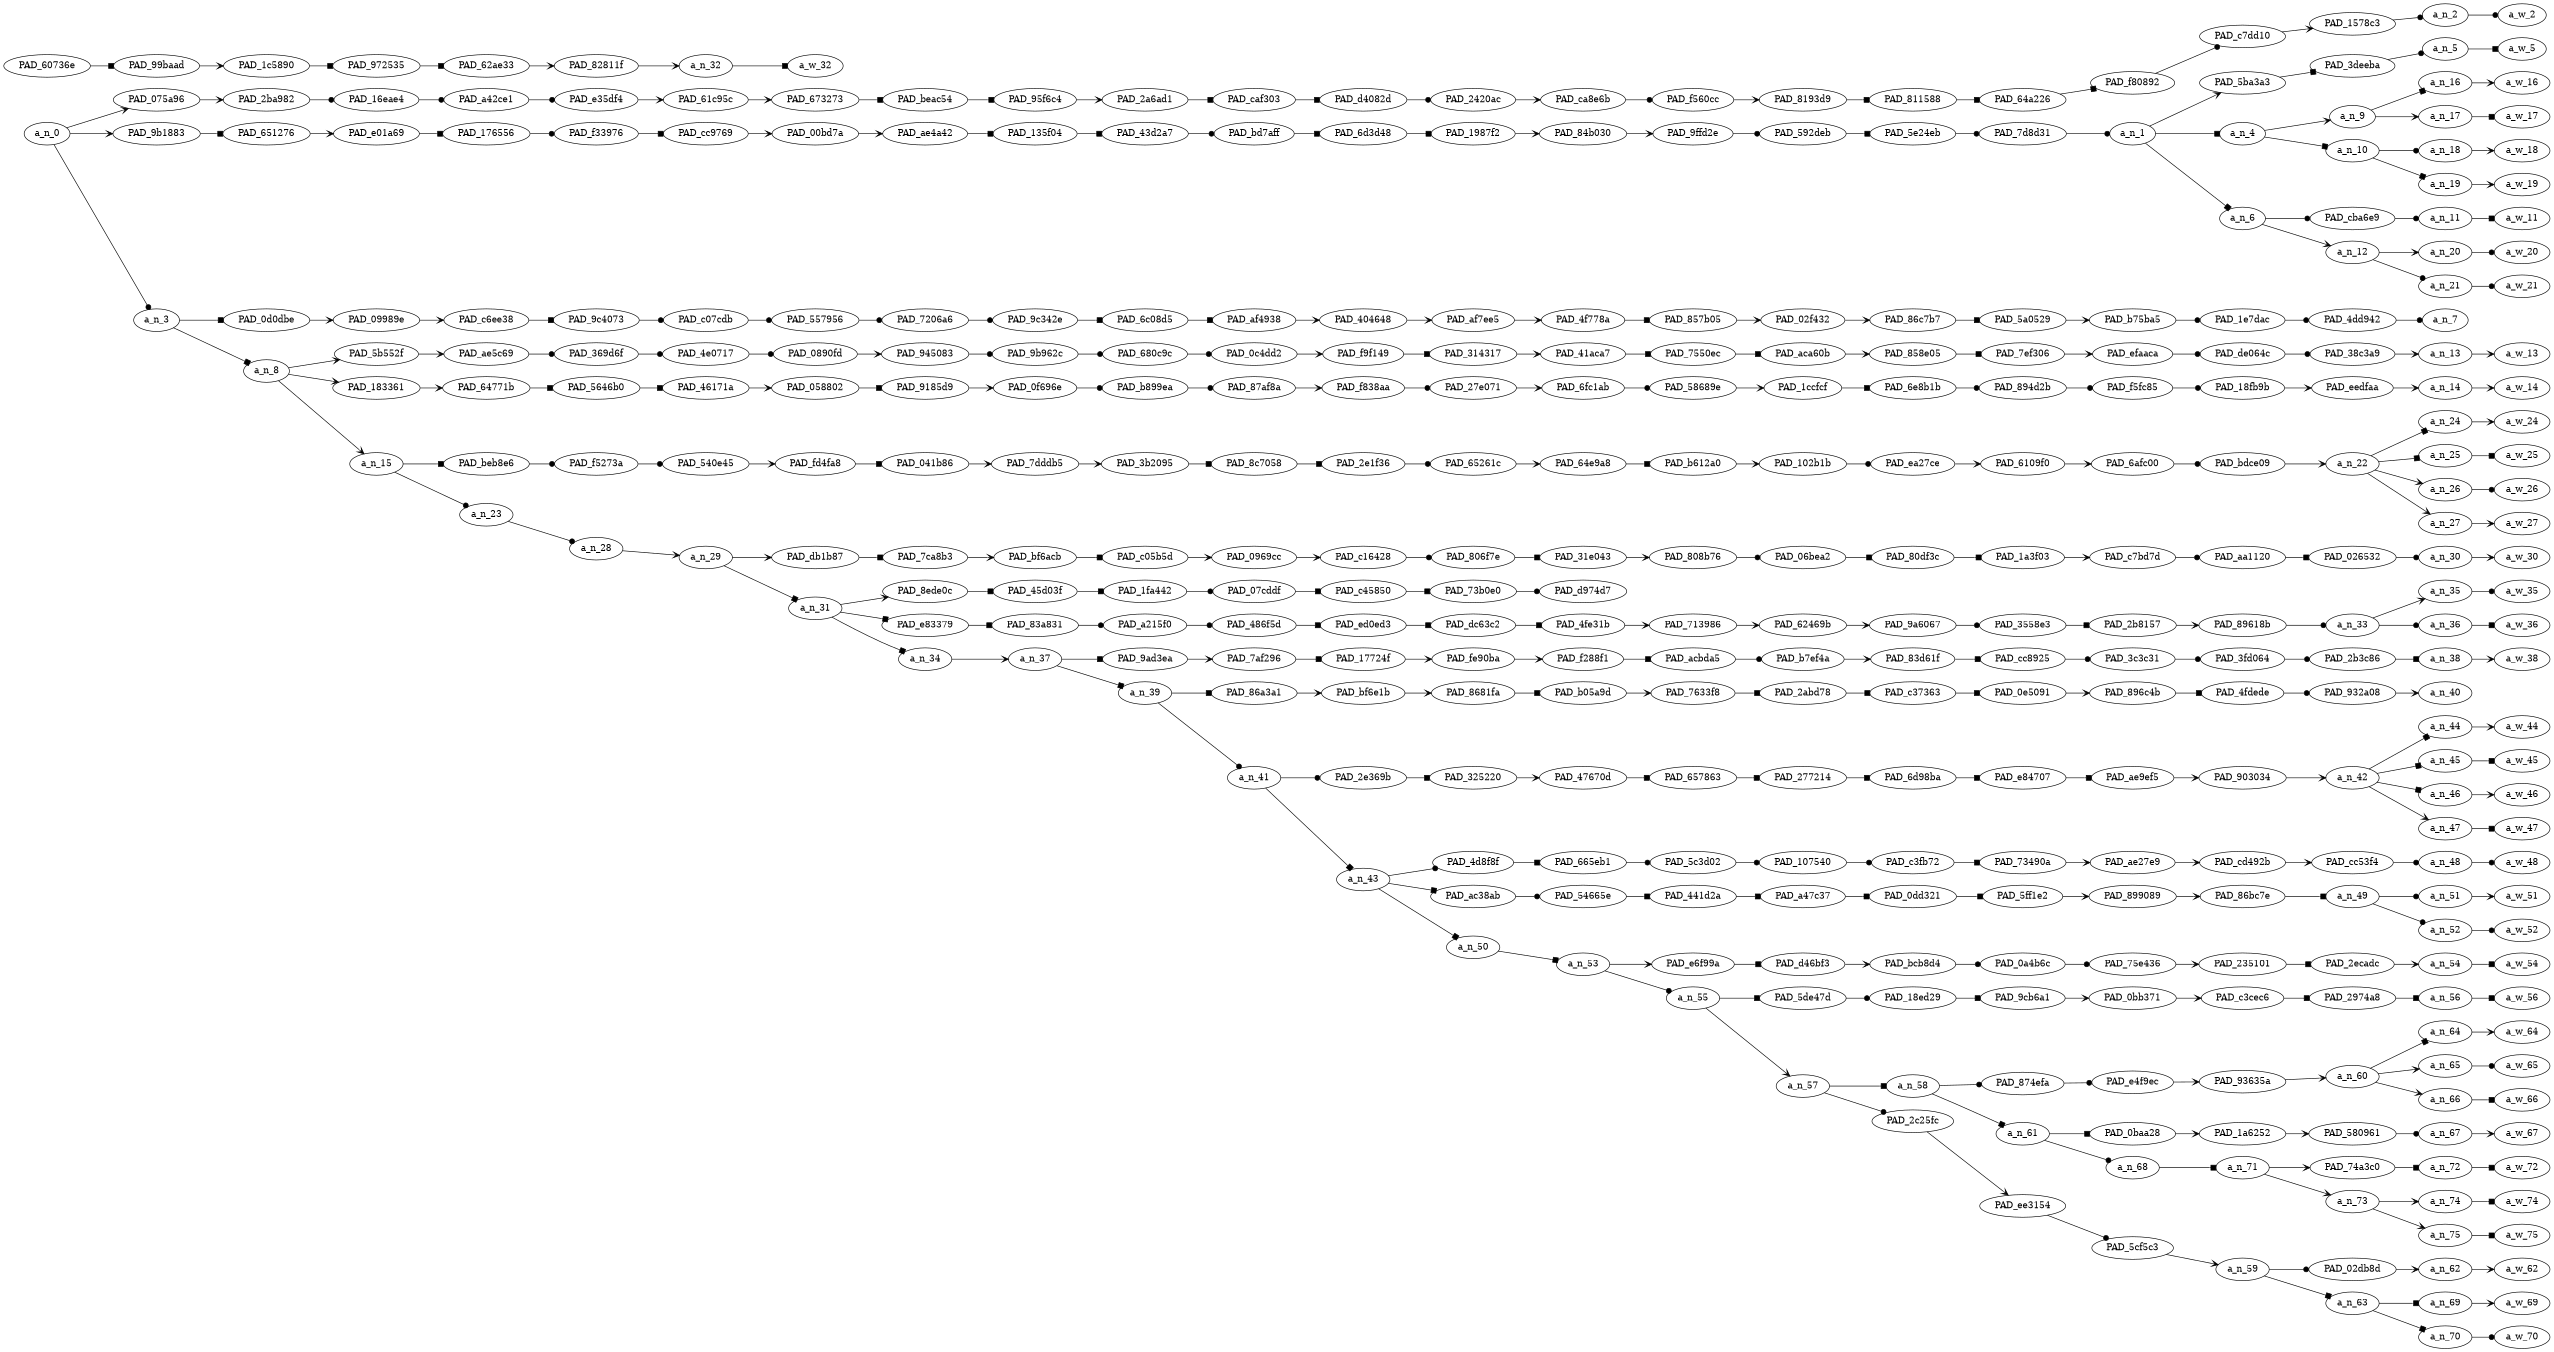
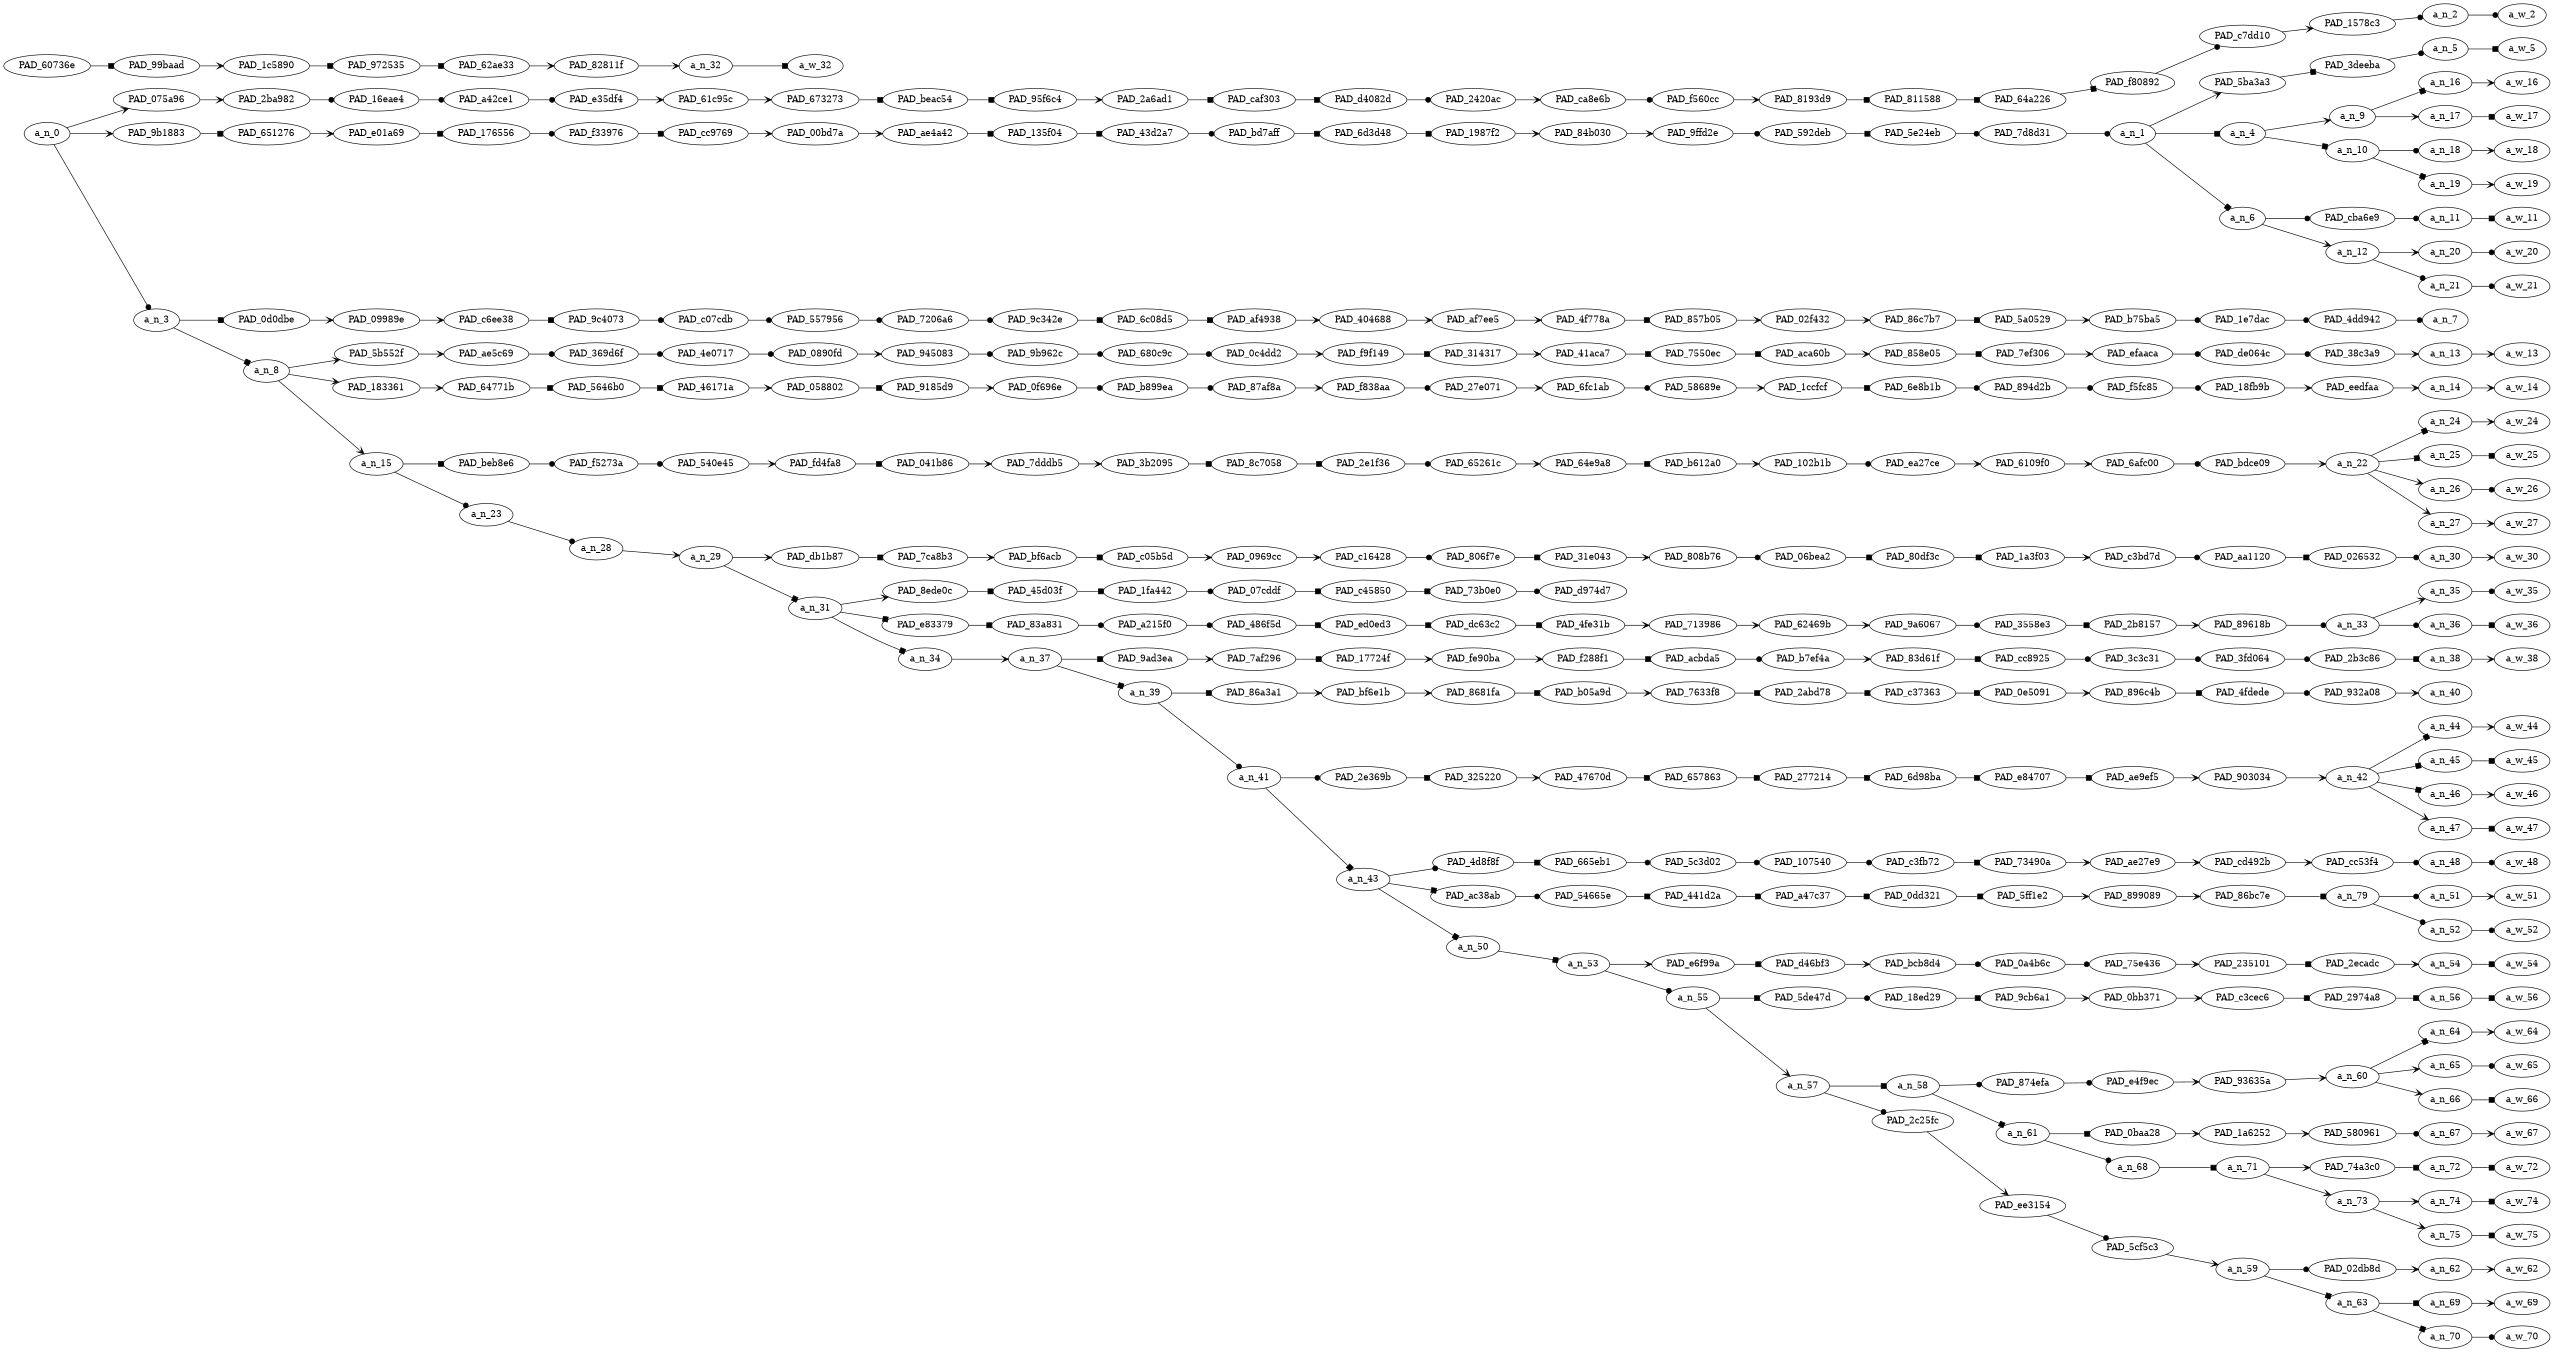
node "PAD_404648": label "PAD_404648" -> "PAD_404688"
node "PAD_c7bd7d": label "PAD_c7bd7d" -> "PAD_c3bd7d"
node "a_n_49": label "a_n_49" -> "a_n_79"
